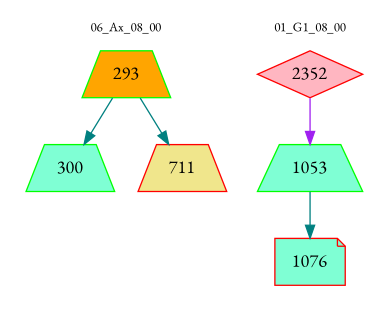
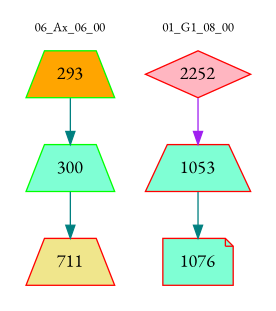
cluster "06_Ax_08_00": label "06_Ax_08_00" -> "06_Ax_06_00"
node "2352": label "2352" -> "2252"
edge "293" -> "711": now "300" -> "711"
node "1053": color green -> red
